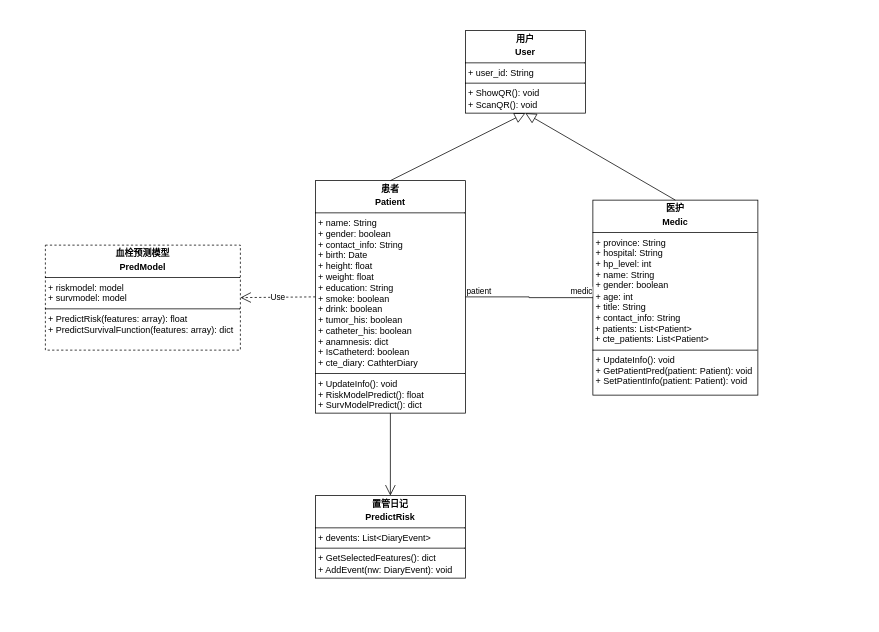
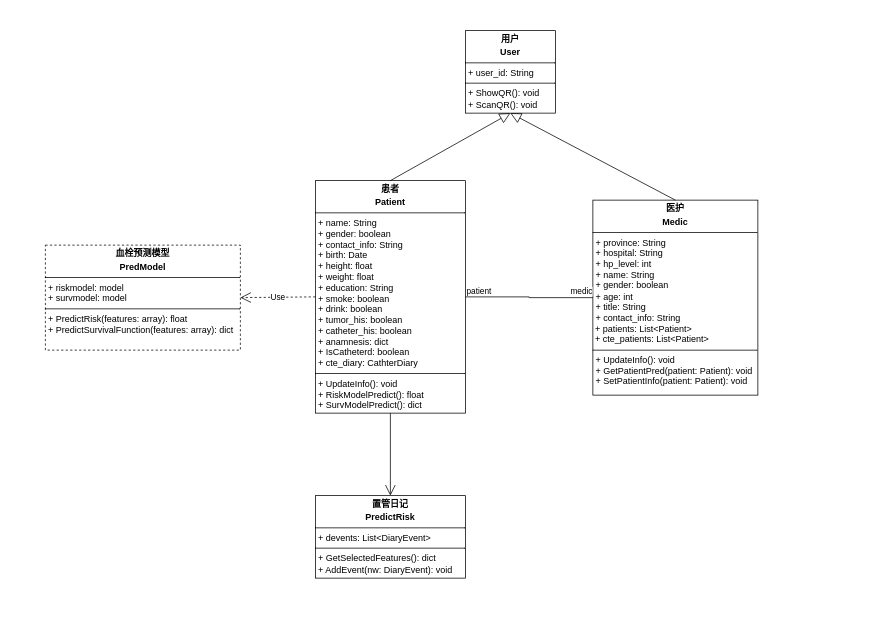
node "用户 User + user_id: String + ShowQR(): void + ScanQR(): void": size 120x83 -> 90x83
